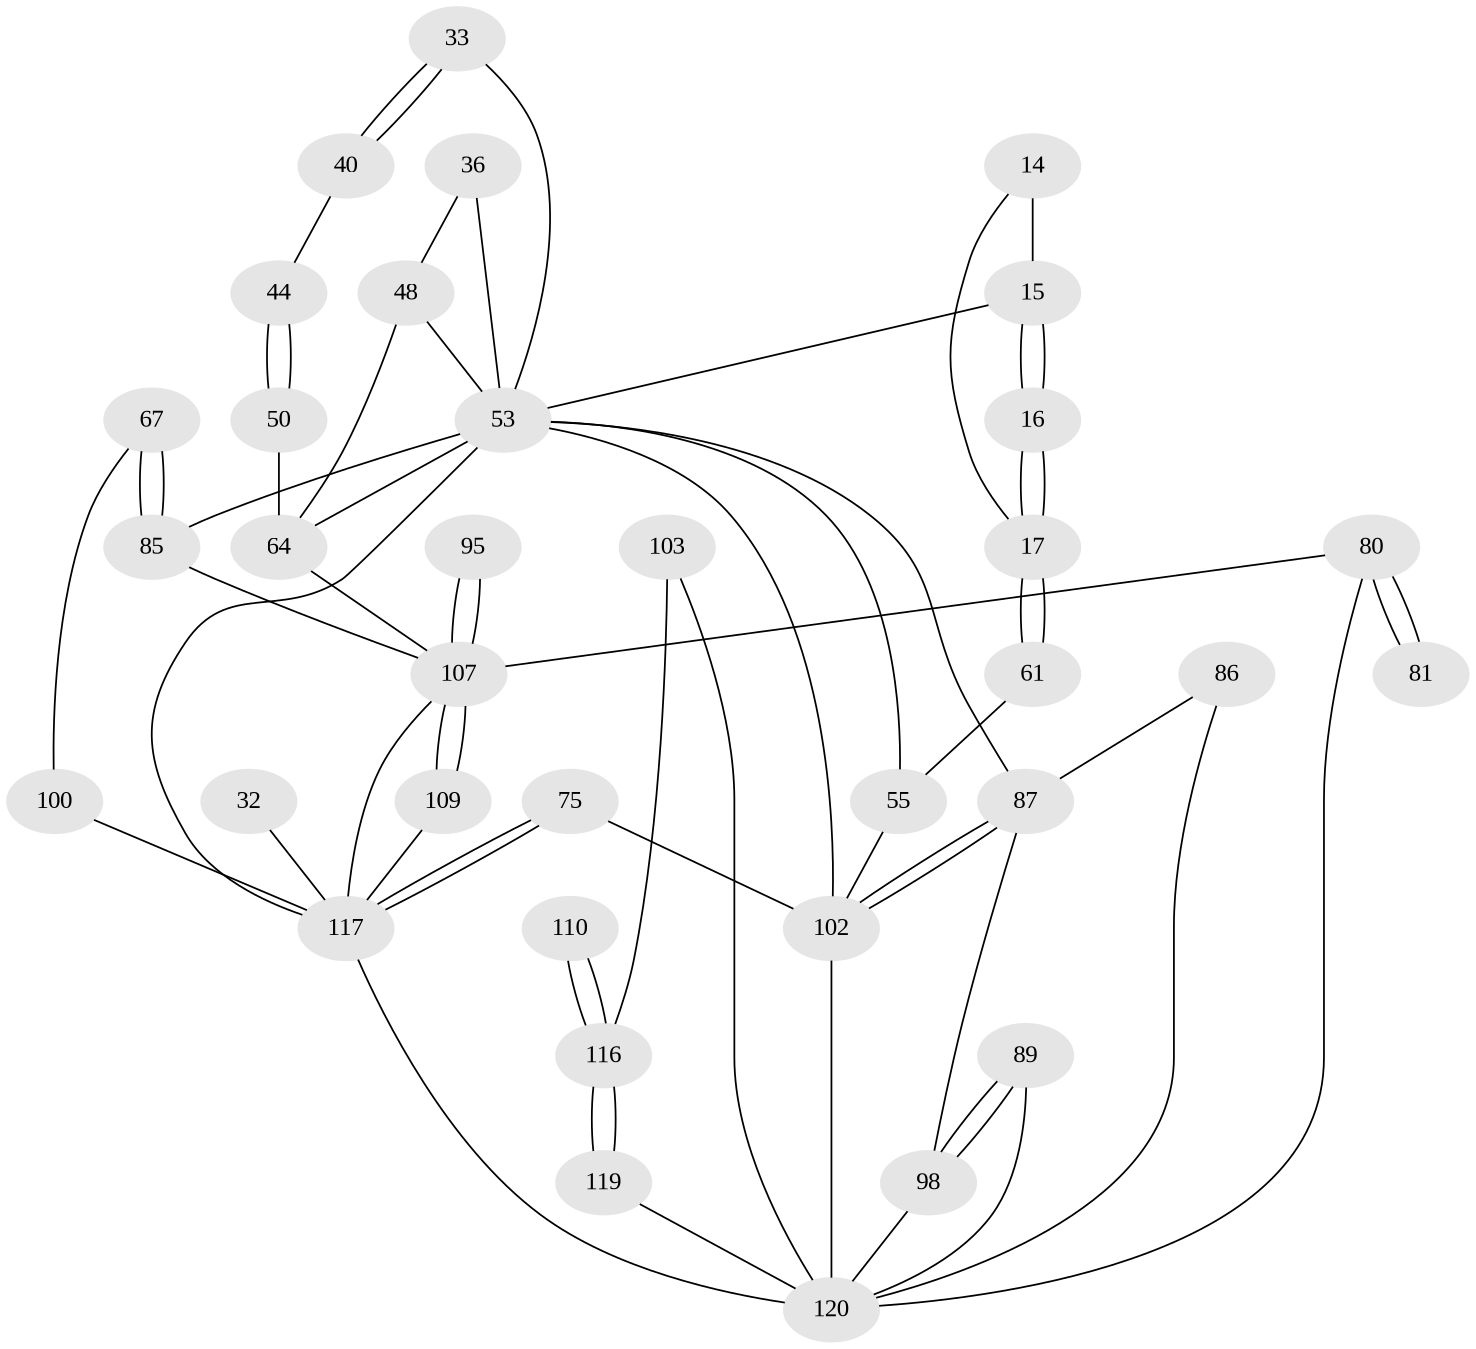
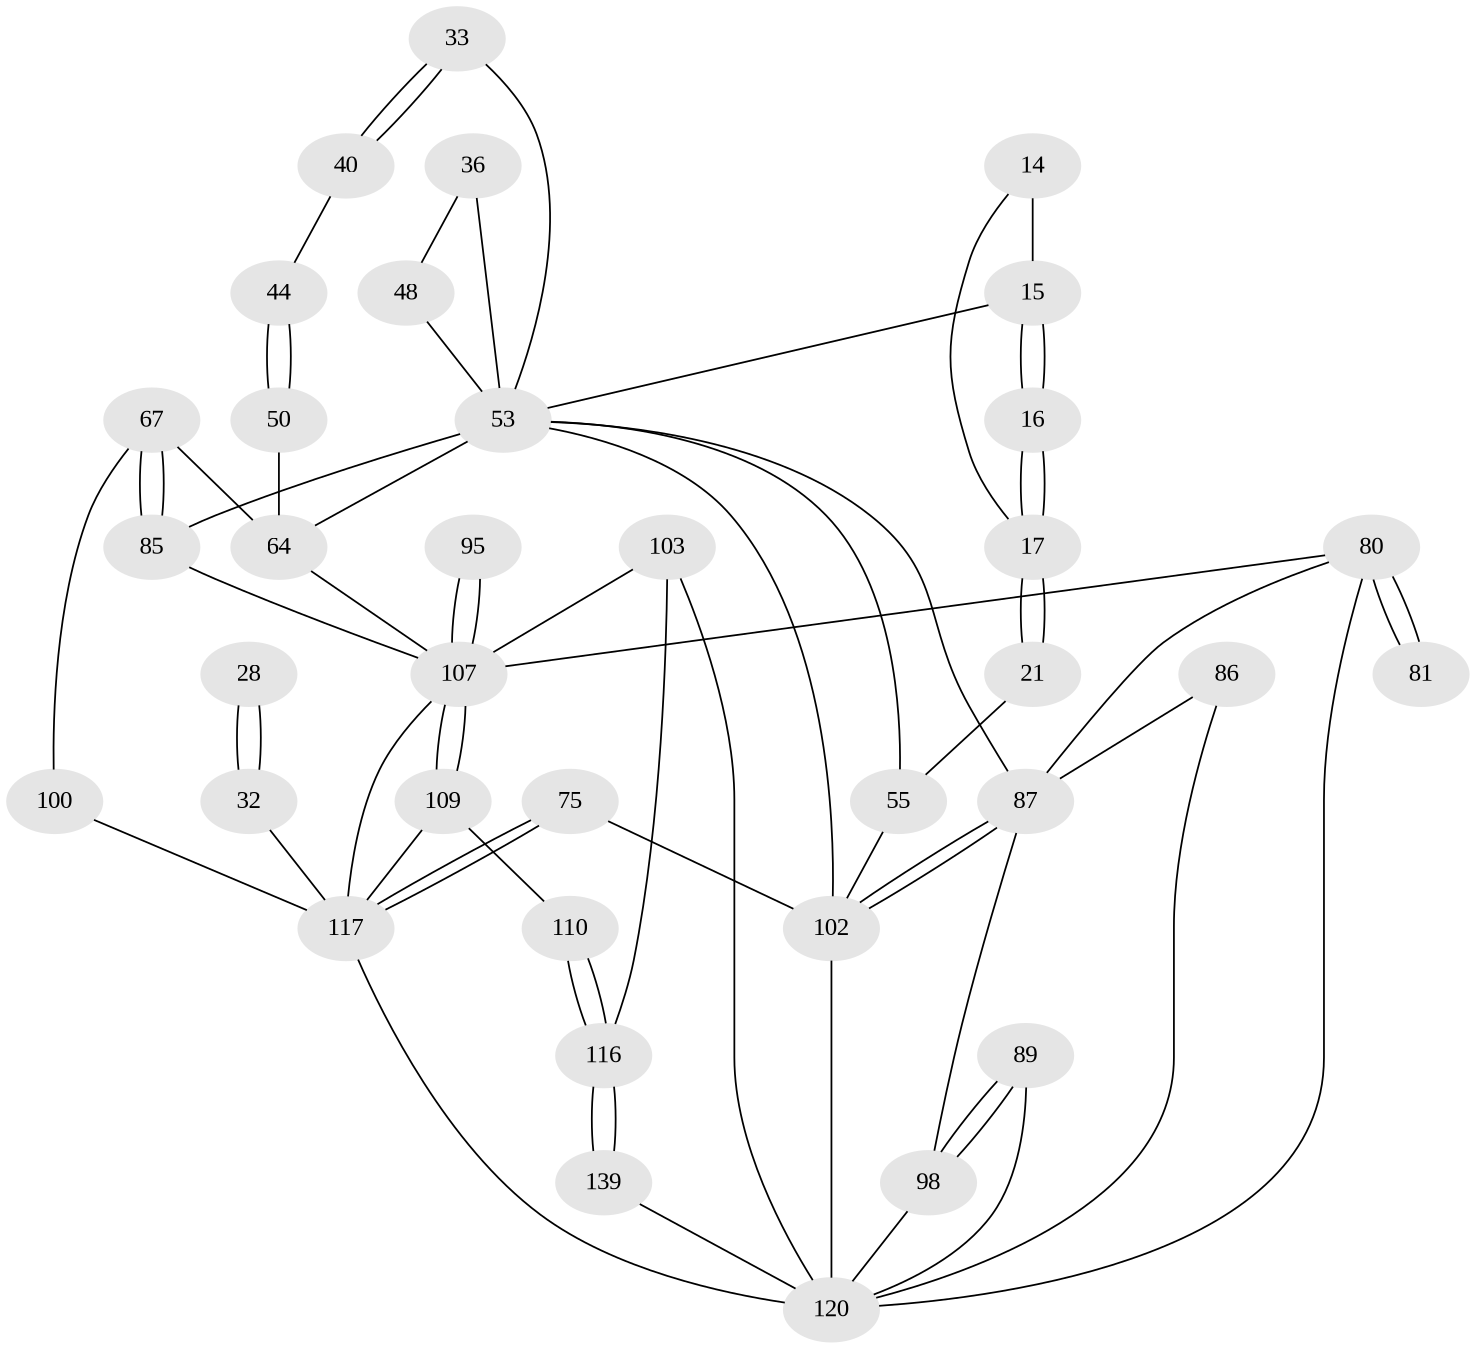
edge "48" -- "64": now "67" -- "64"
edge "103" -- "107": added
edge "53" -- "117": removed
edge "80" -- "87": added
node "28": added
node "61": label "61" -> "21"
edge "109" -- "110": added
node "119": label "119" -> "139"
